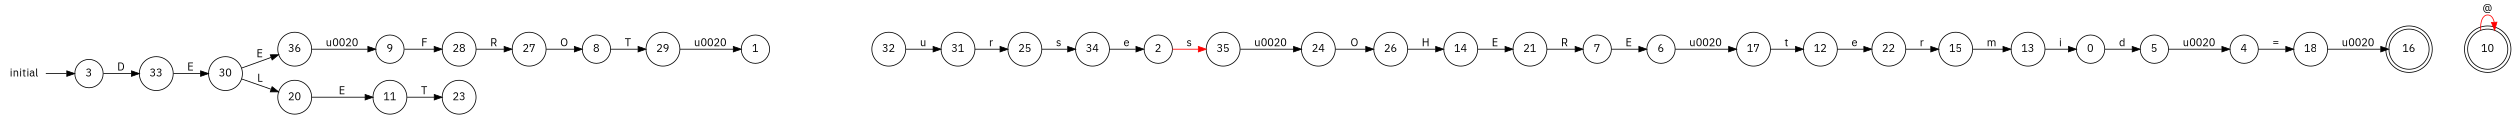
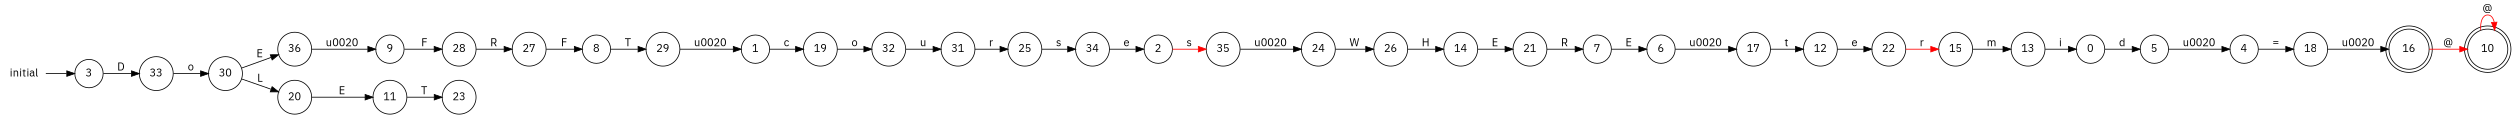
edge "27" -> "8": label "O" -> "F"
edge "24" -> "26": label "O" -> "W"
node "19": added
edge "22" -> "15": color black -> red
edge "16" -> "10": added, label "@"
edge "33" -> "30": label "E" -> "o"
